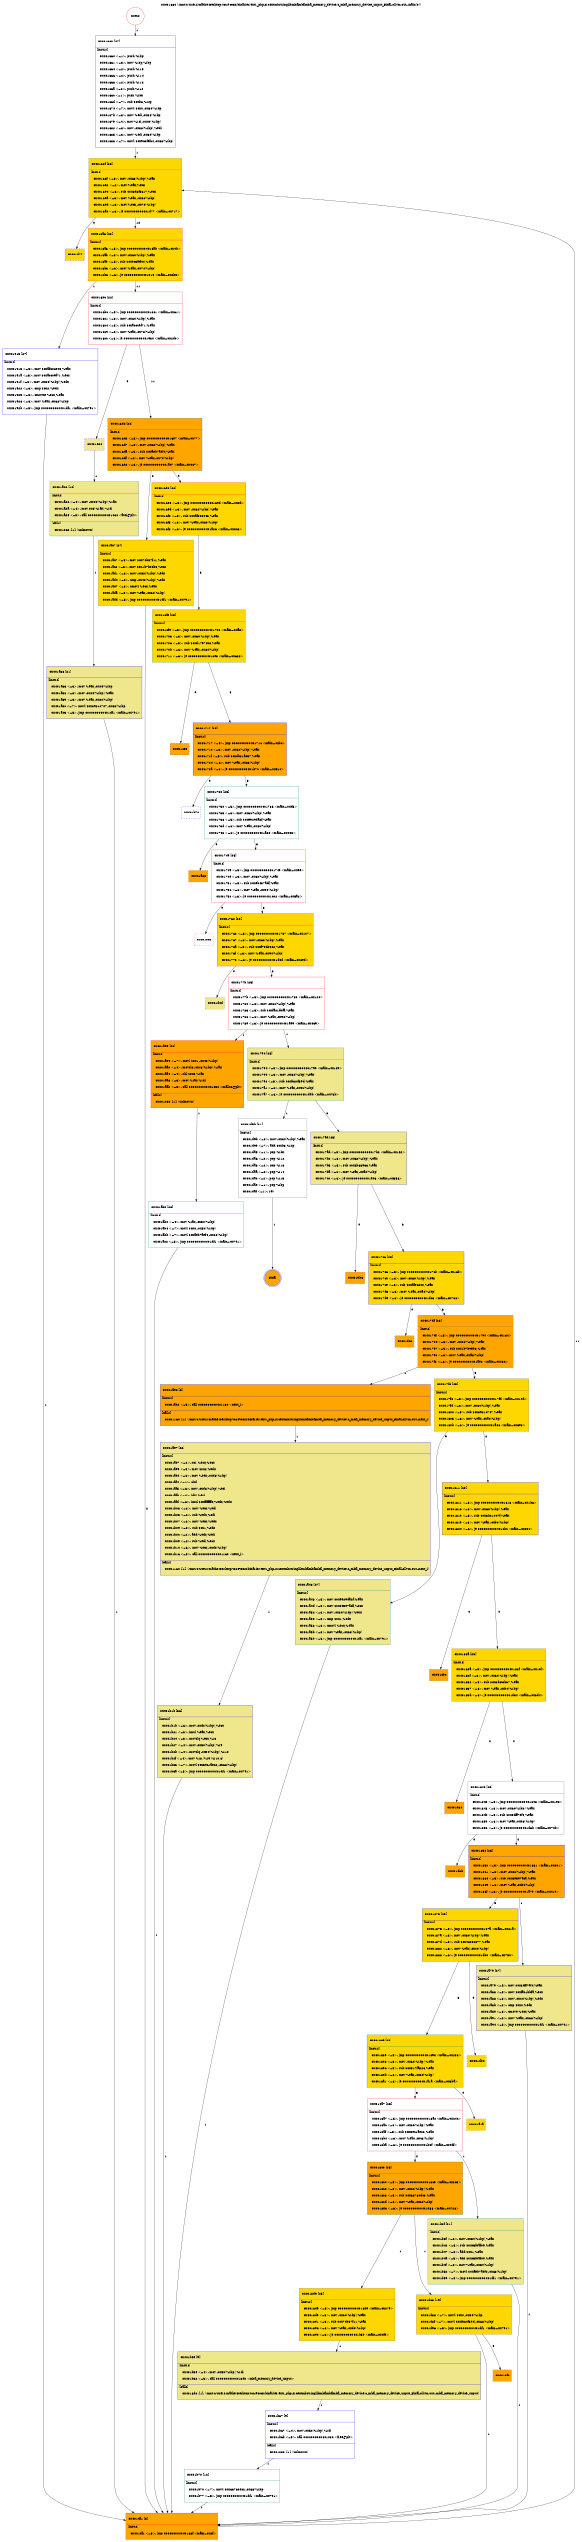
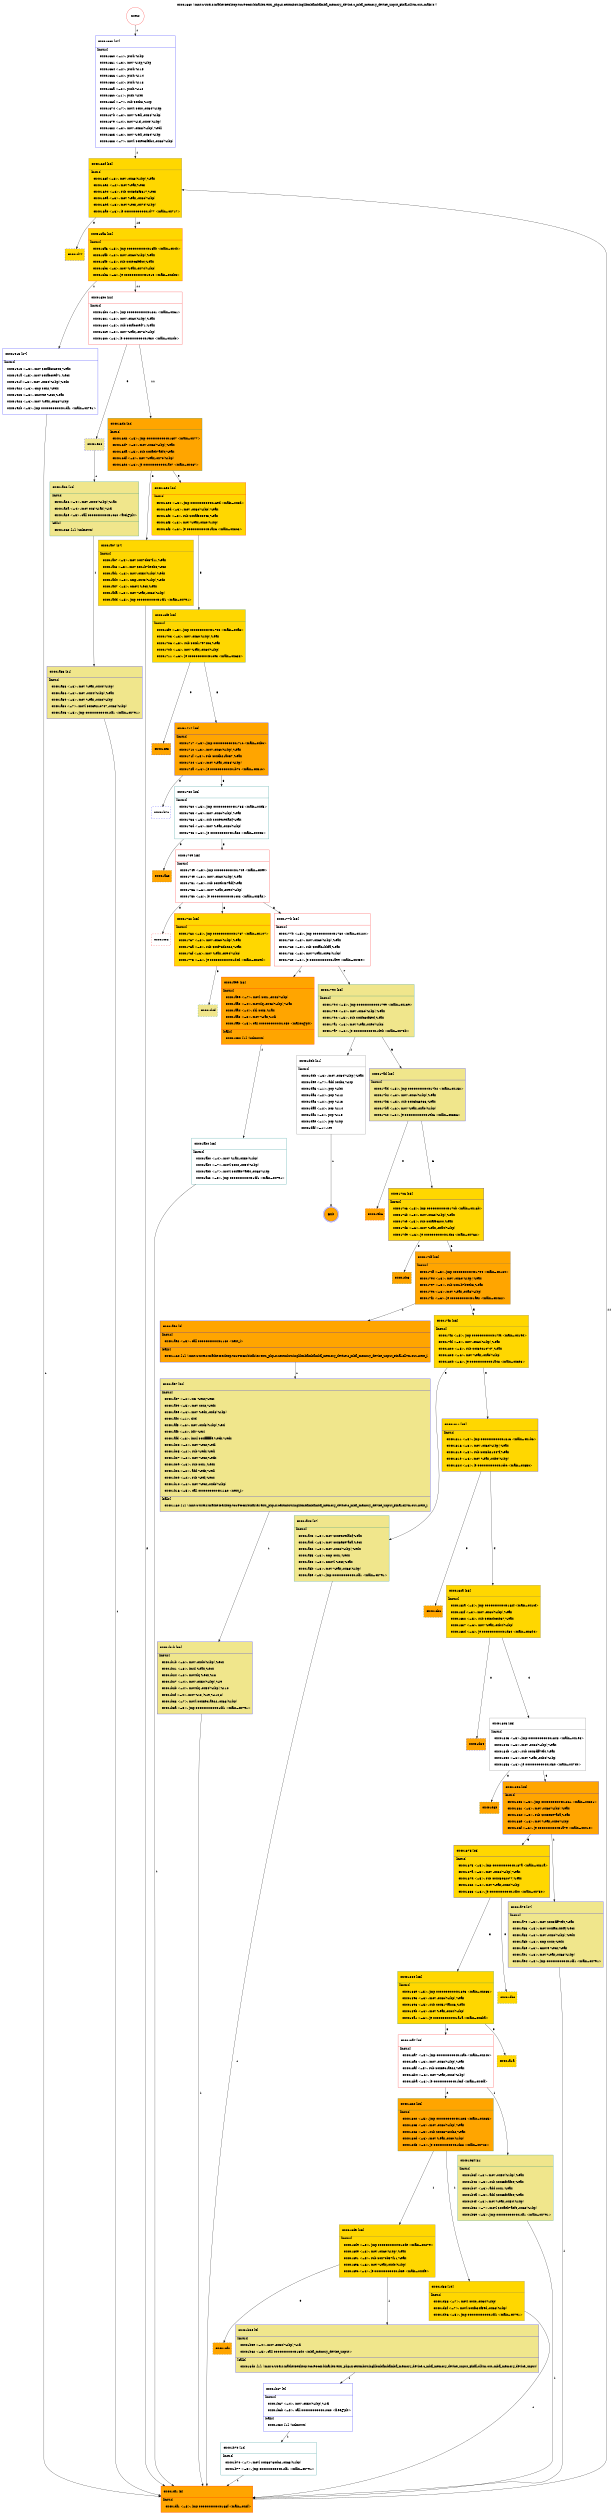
edge "0x401762 [25]" -> "0x40177b [25]": now "0x401749 [25]" -> "0x40177b [25]"
node "Final": label "Final" -> "Exit"
edge "0x401d88 [19]" -> "0x4018f2": now "0x4018d9 [25]" -> "0x4018f2"
